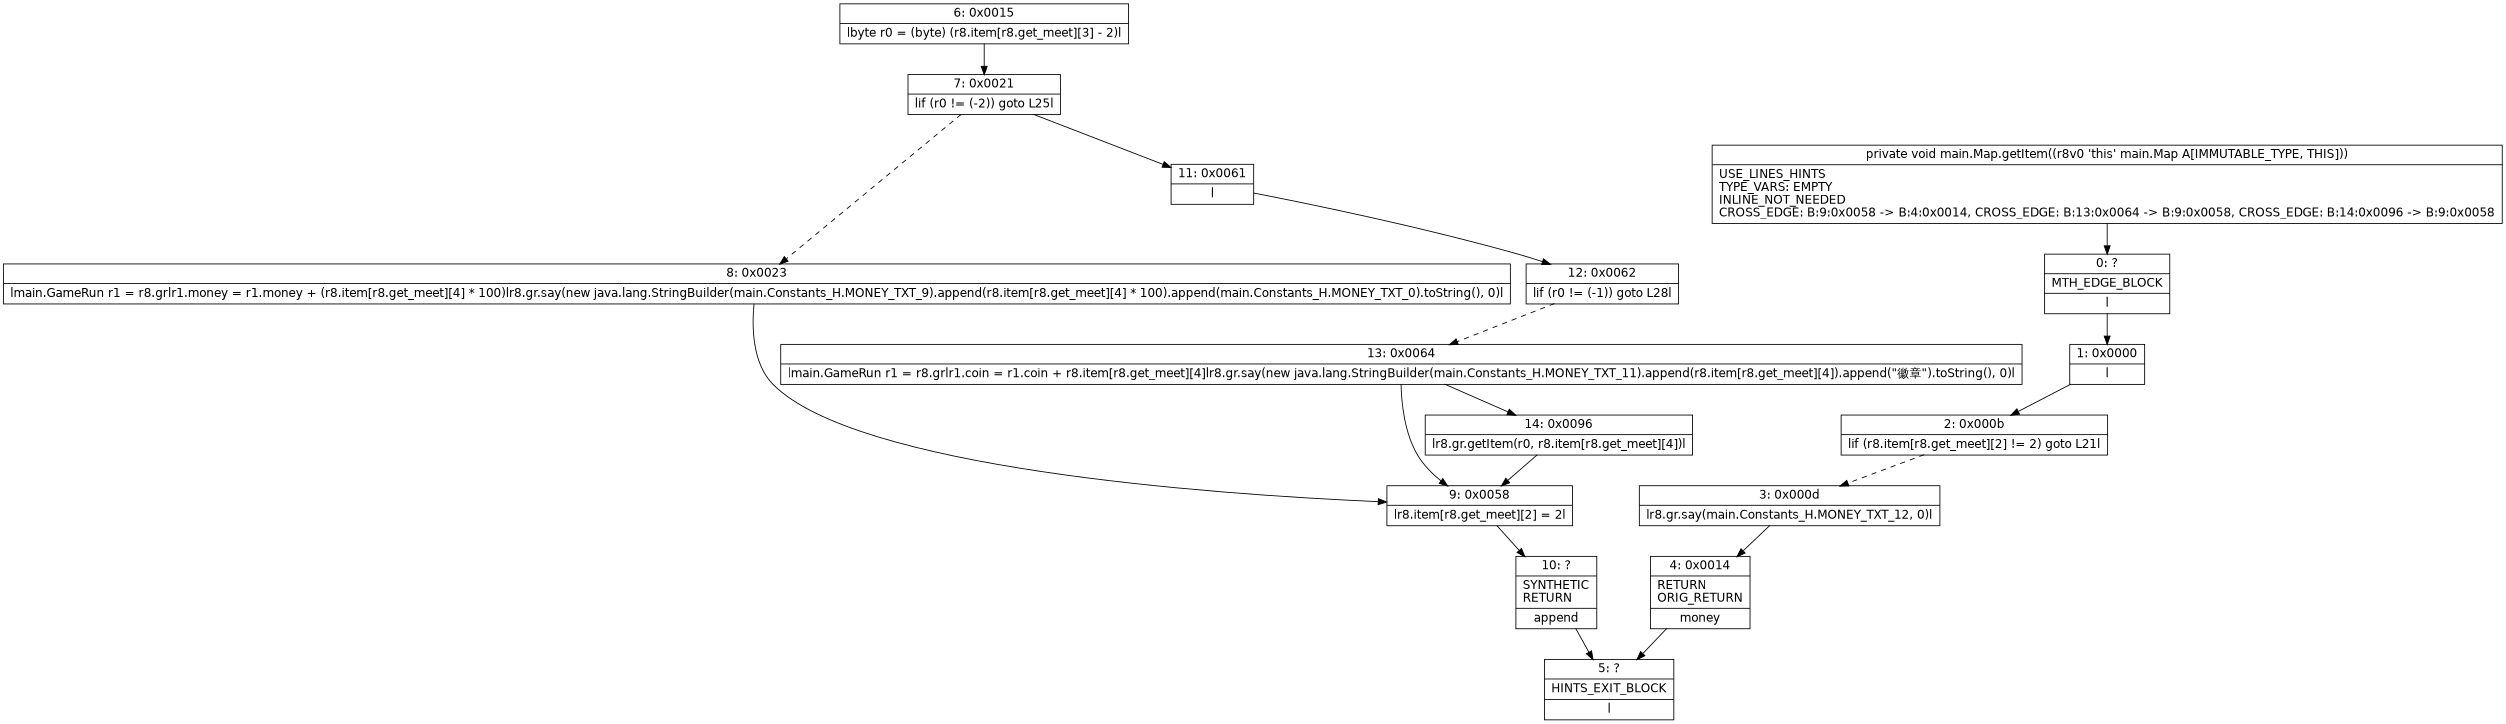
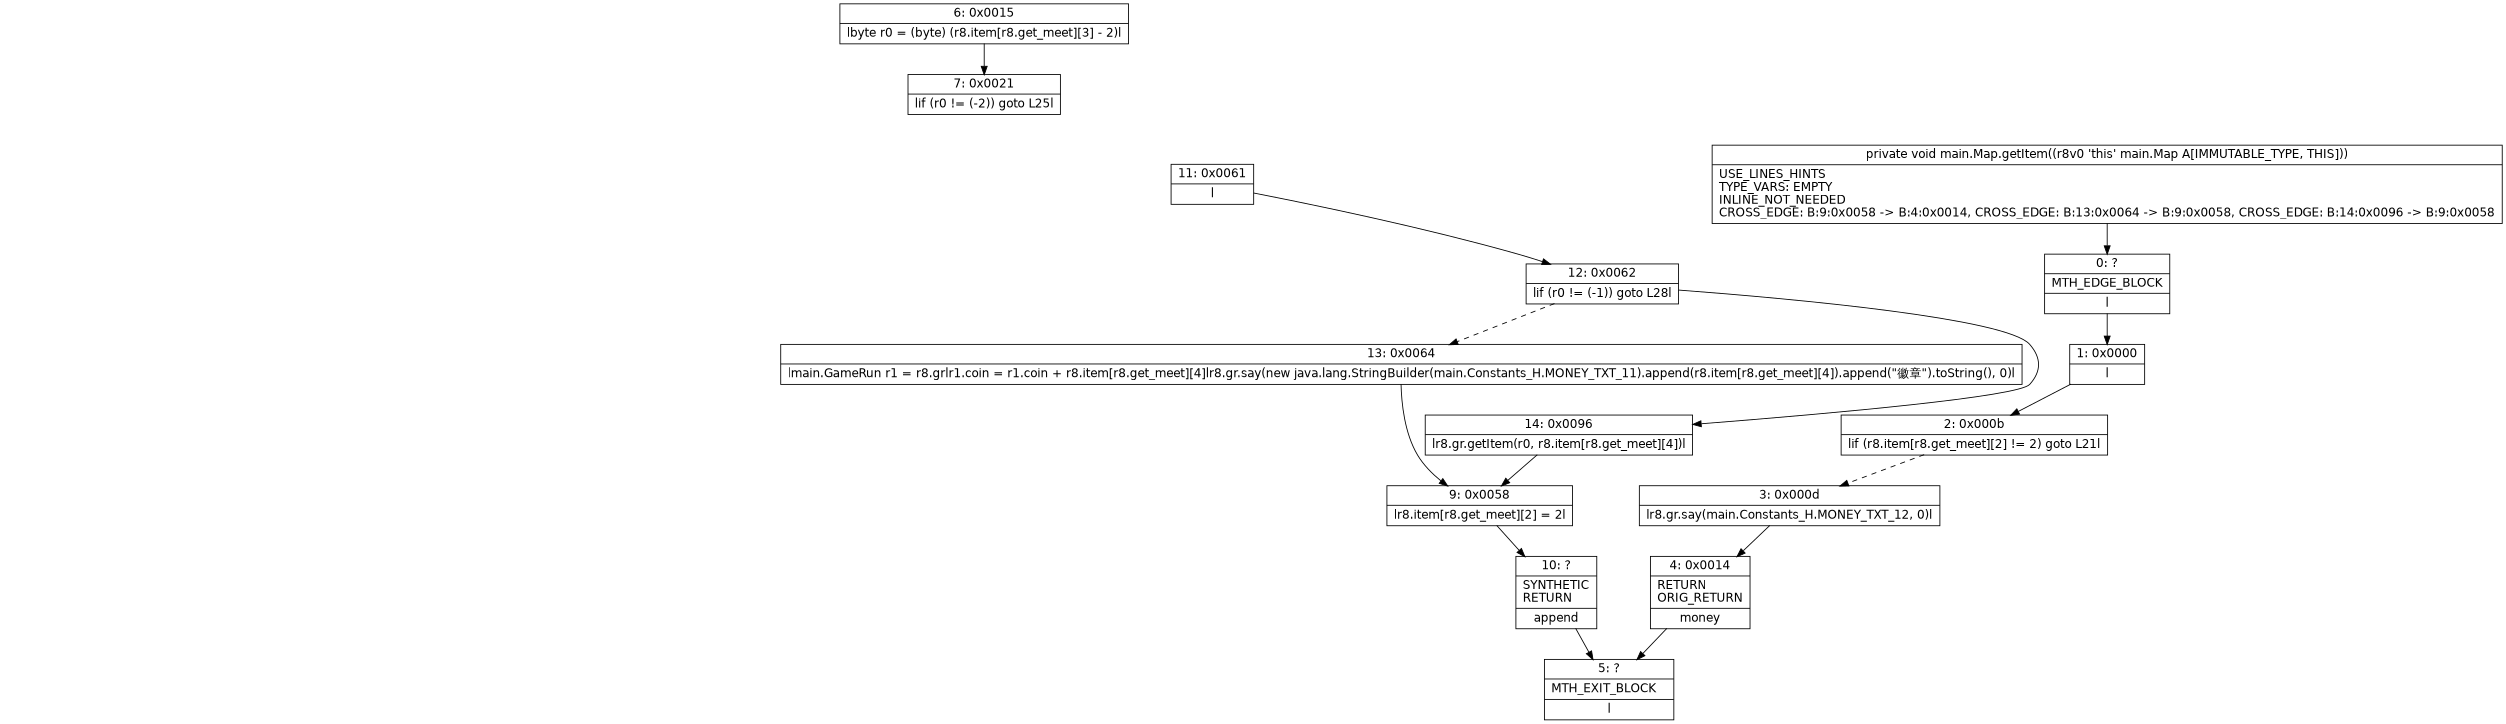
edge "7: 0x0021" -> "11: 0x0061": removed
node "8: 0x0023": removed
edge "13: 0x0064" -> "14: 0x0096": now "12: 0x0062" -> "14: 0x0096"
node "5: ?": text "HINTS_EXIT_BLOCK" -> "MTH_EXIT_BLOCK"
